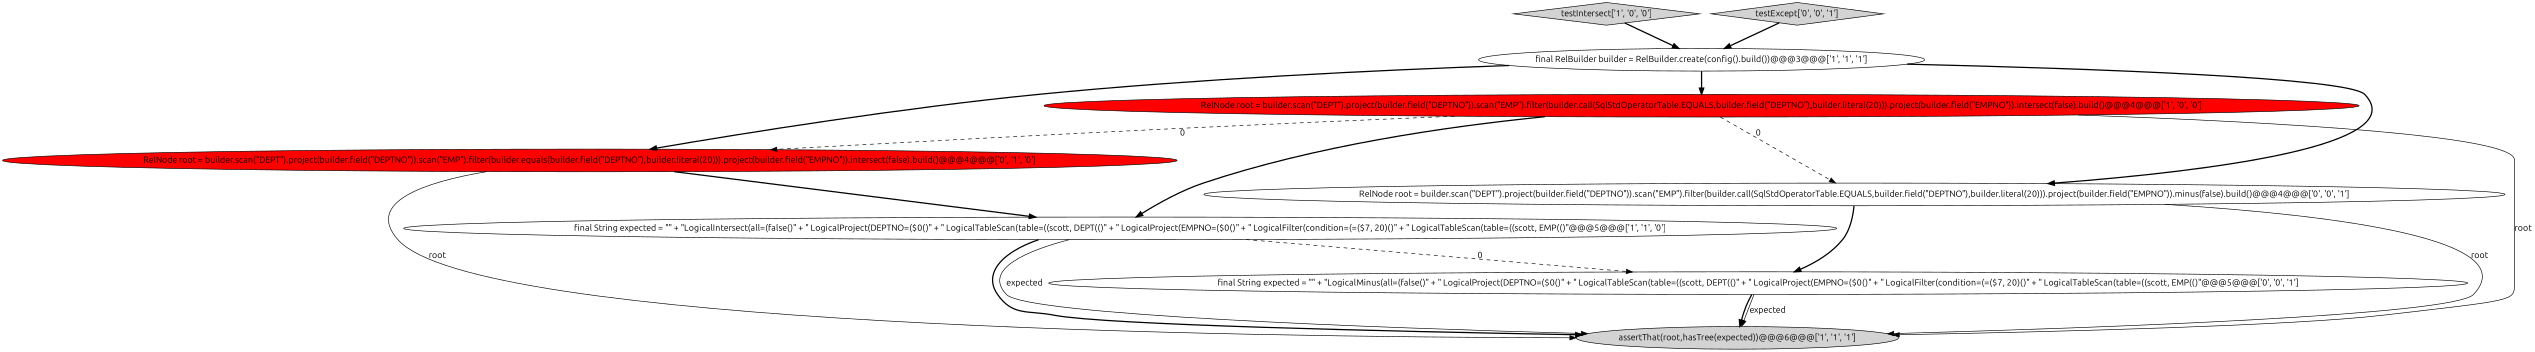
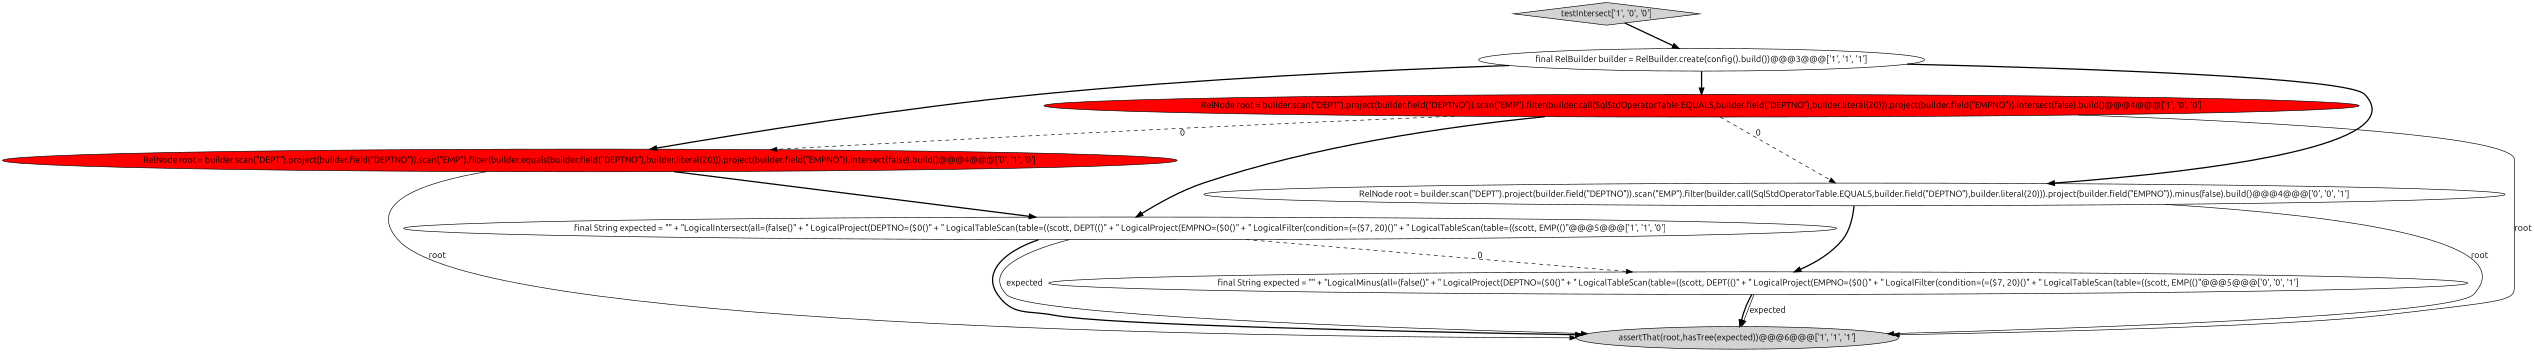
node "testExcept['0', '0', '1']": removed
